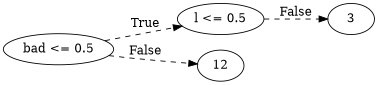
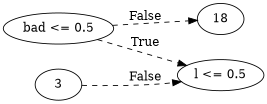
edge "l <= 0.5" -> "3": reversed
node "12": label "12" -> "18"
